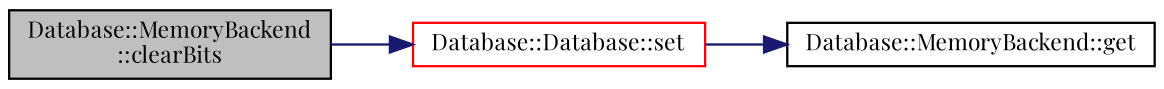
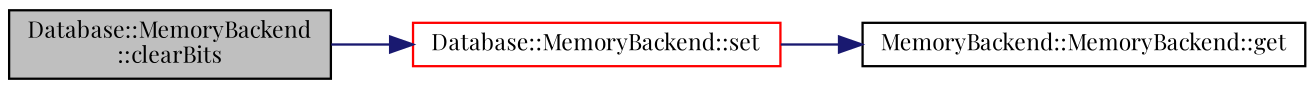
node "Database::Database::set": label "Database::Database::set" -> "Database::MemoryBackend::set"
node "Database::MemoryBackend::get": label "Database::MemoryBackend::get" -> "MemoryBackend::MemoryBackend::get"
